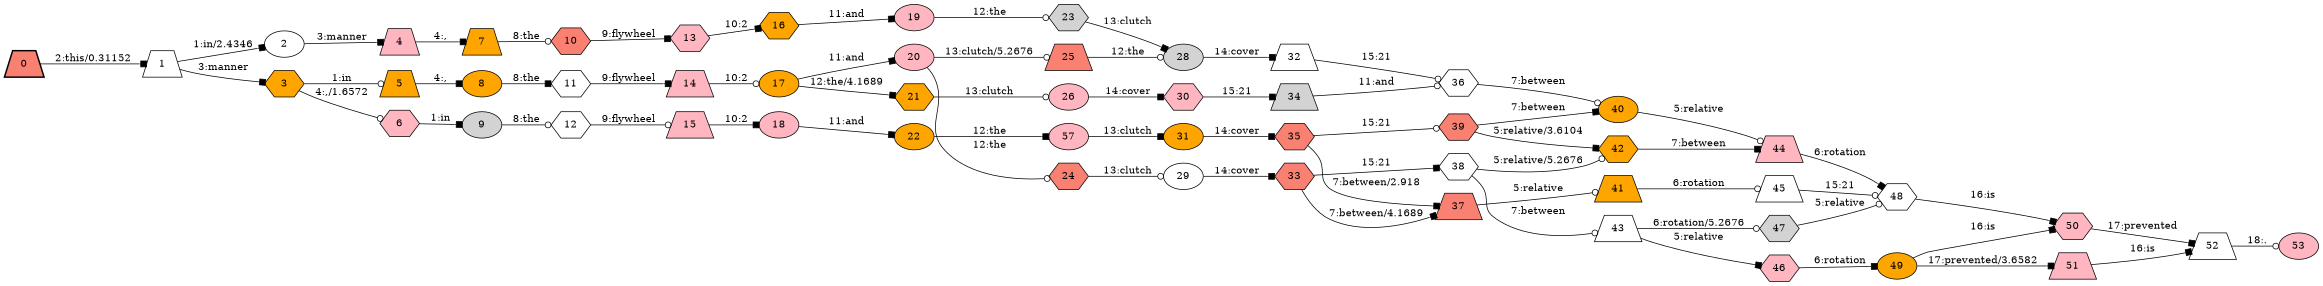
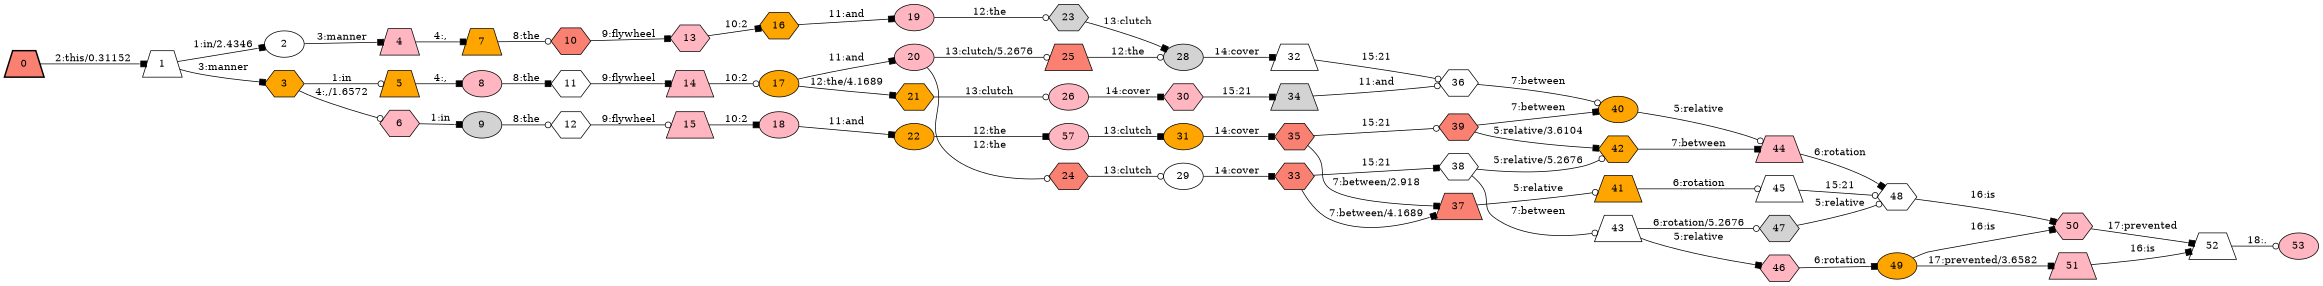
node "8": fillcolor orange -> lightpink
